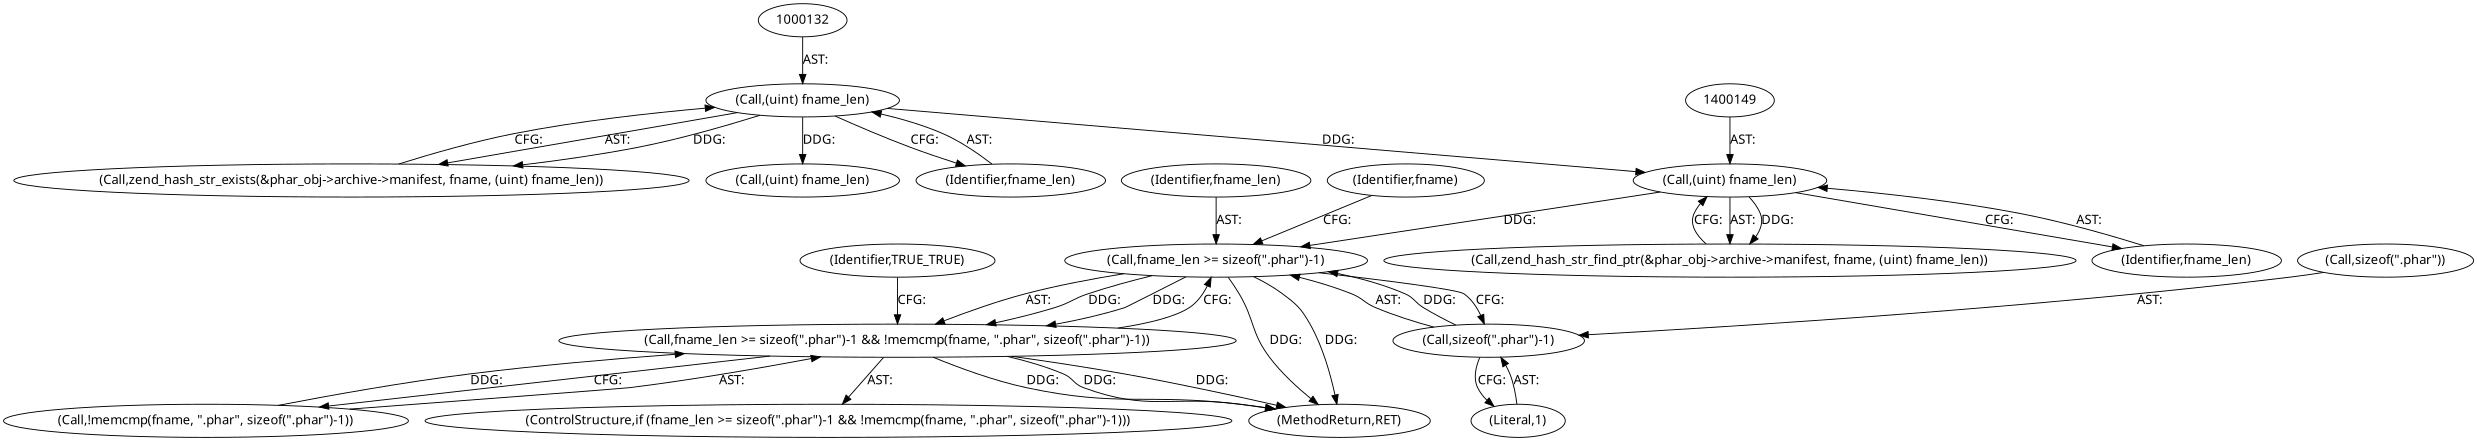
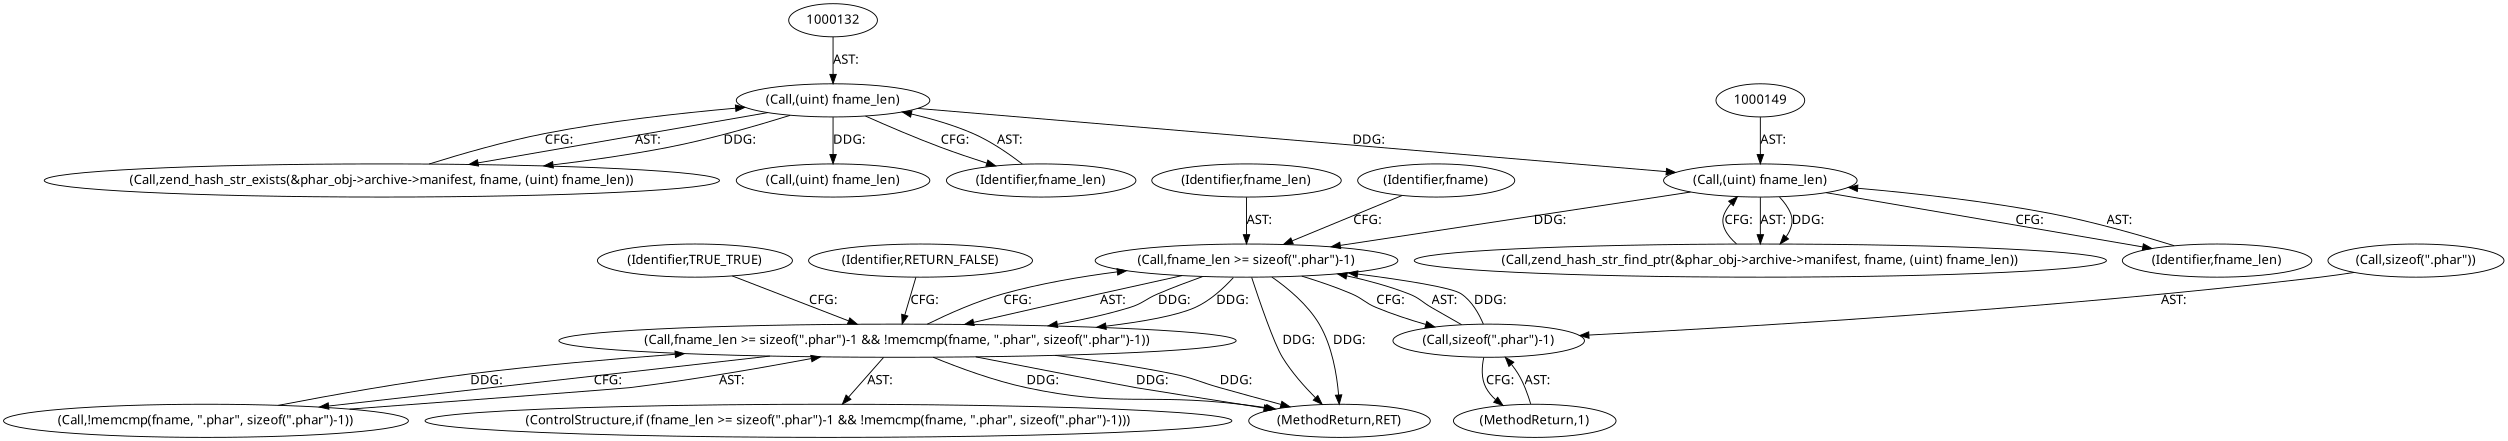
node "1400149": label "1400149" -> "1000149"
node "(Identifier,RETURN_FALSE)": added
node "(Literal,1)": label "(Literal,1)" -> "(MethodReturn,1)"
